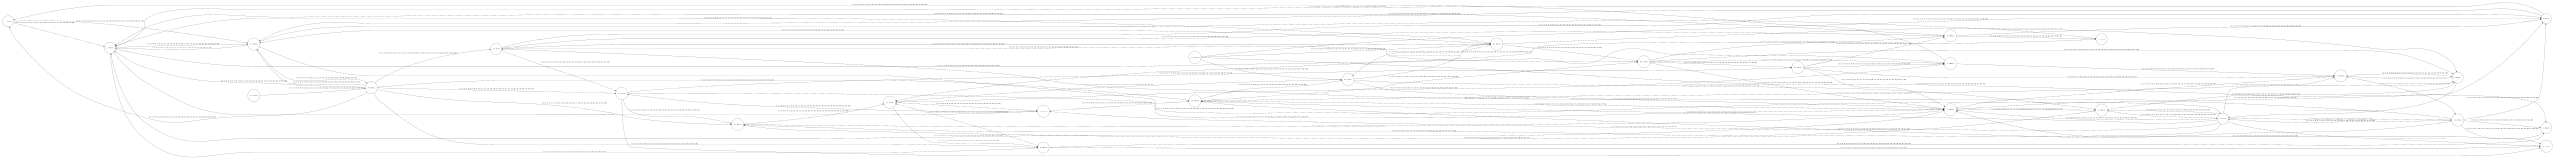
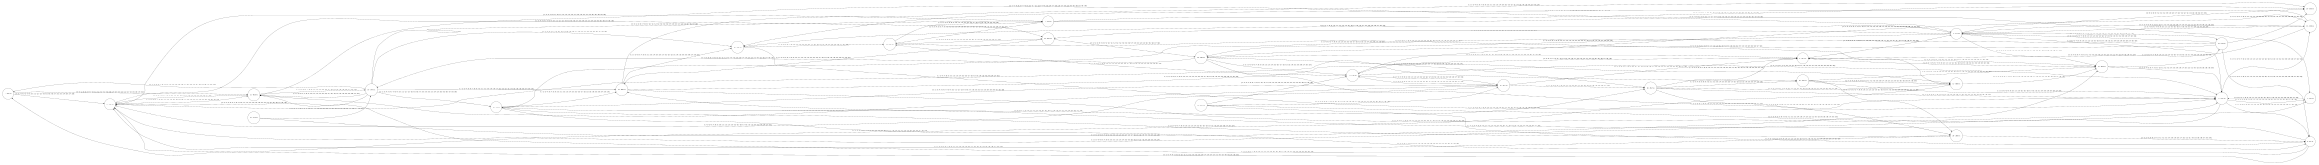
node "7 - 719 ms": removed
edge "9 - 681 ms" -> "13 - 120 ms": added, label "['2', '3', '5', '6', '7', '8', '11', '12', '13', '14', '15', '18', '17', '20', '19', '22', '21', '24', '23', '26', '25', '28', '27', '30', '29']"
edge "14 - 974 ms" -> "25 - 484 ms": reversed
edge "10 - 973 ms" -> "4 - 250 ms": now "17 - 881 ms" -> "4 - 250 ms"
edge "5 - 94 ms" -> "15 - 560 ms": added, label "['1', '2', '3', '4', '6', '8', '9', '10', '11', '12', '13', '14', '15', '16', '18', '17', '20', '19', '22', '21', '24', '23', '26', '25', '28', '27', '30']"
edge "27 - 217 ms" -> "27 - 500 ms": added, label "['1', '2', '3', '4', '5', '6', '7', '8', '9', '10', '12', '13', '14', '15', '16', '18', '17', '20', '21', '24', '26', '25', '28', '27', '30', '29']"
edge "3 - 792 ms" -> "8 - 298 ms": reversed
